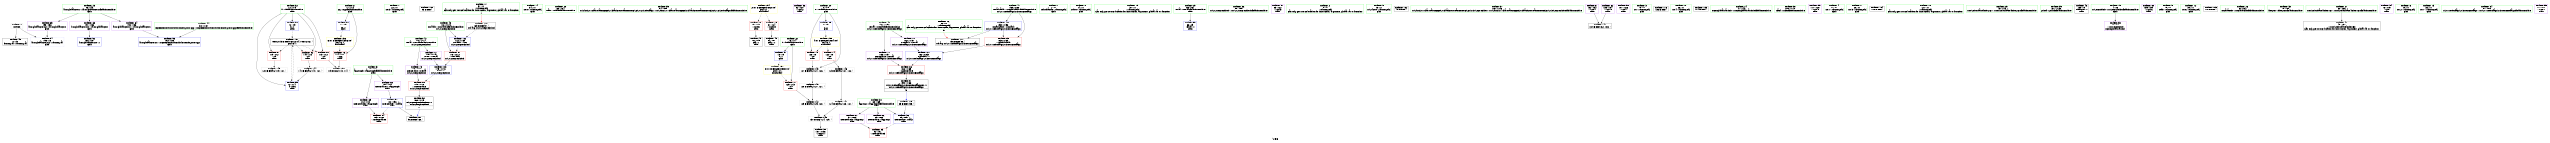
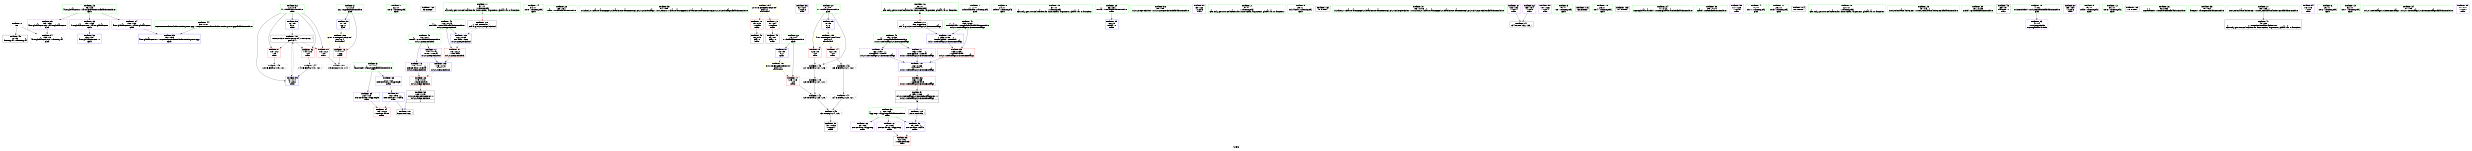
node "NodeID: 0": text "NullPtr" -> "Ios"
edge "NodeID: 100" -> "NodeID: 177": reversed
edge "NodeID: 71" -> "NodeID: 86": now "NodeID: 71" -> "NodeID: 101"
